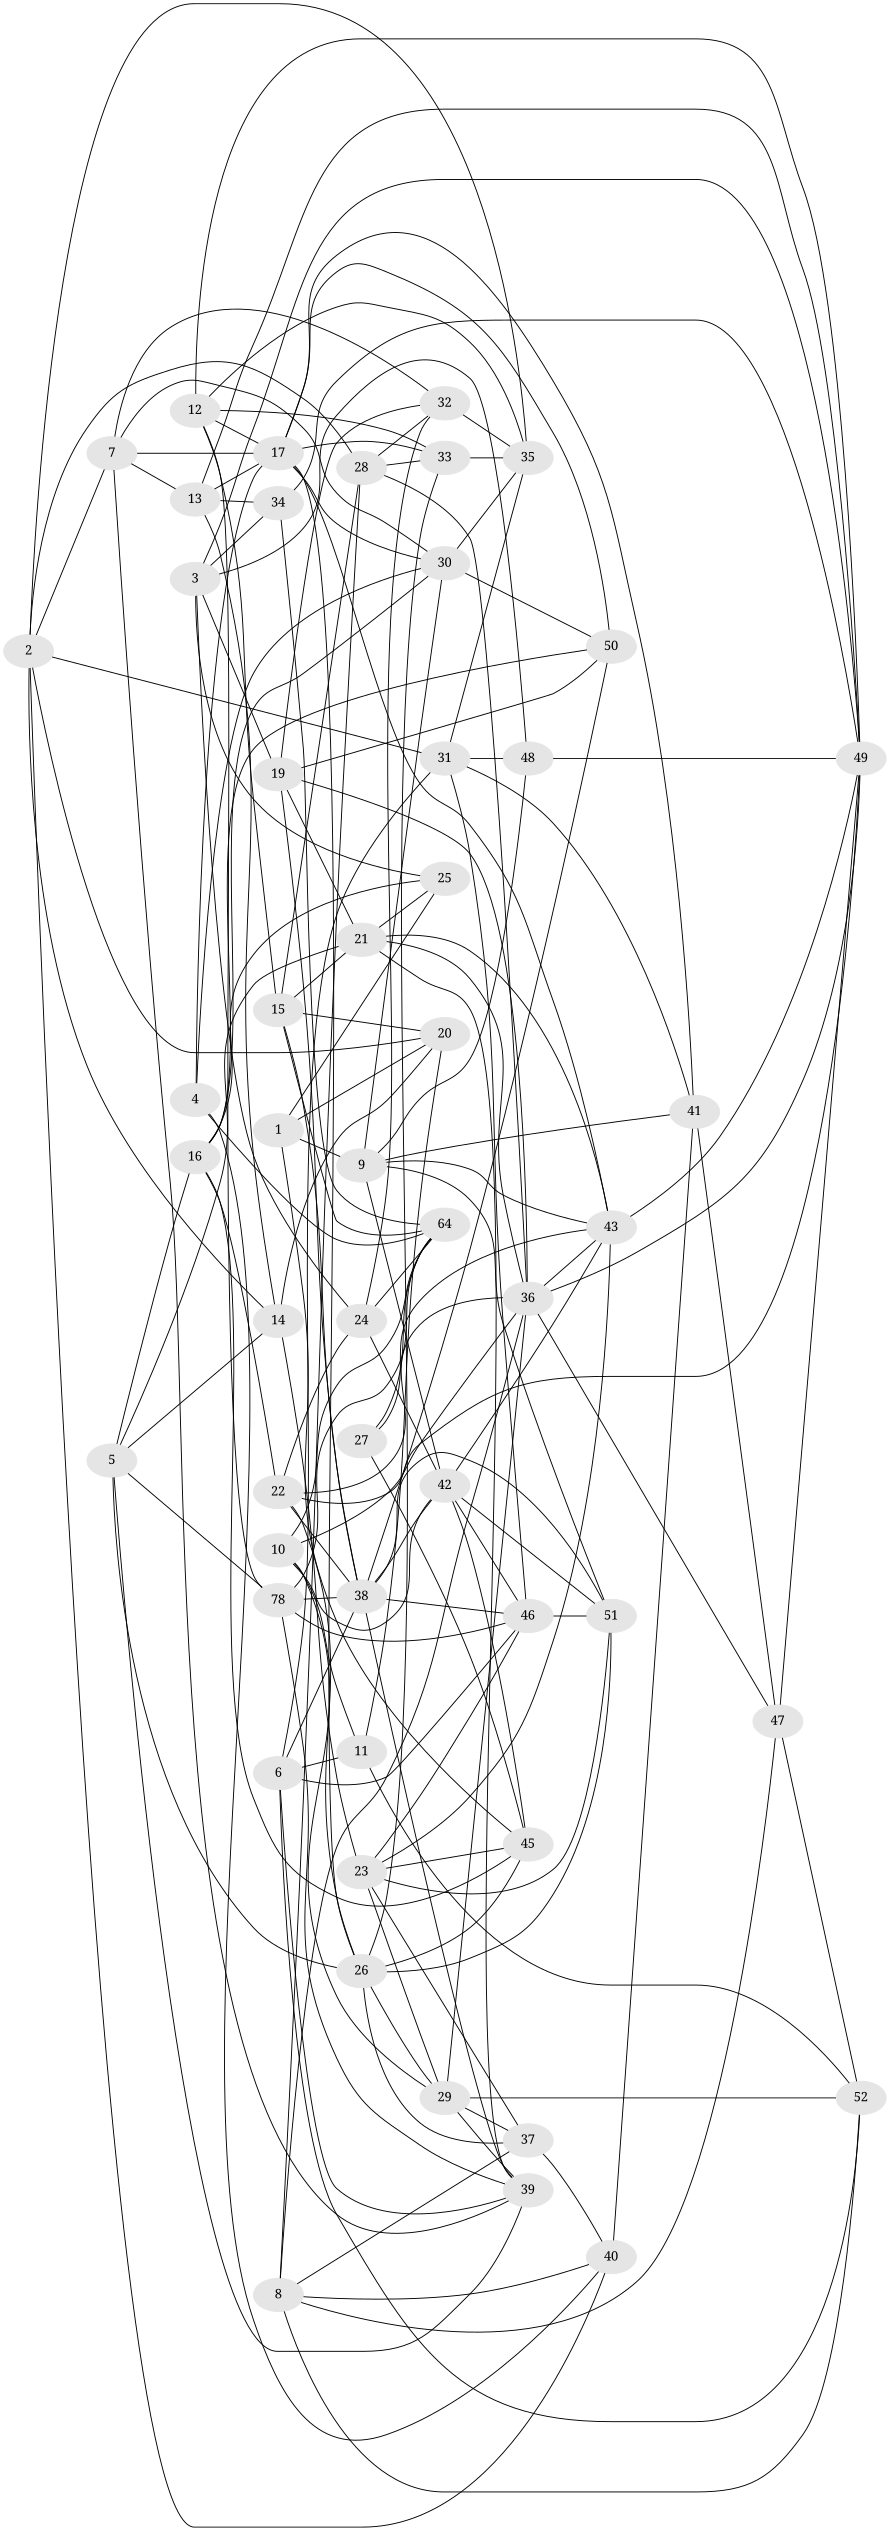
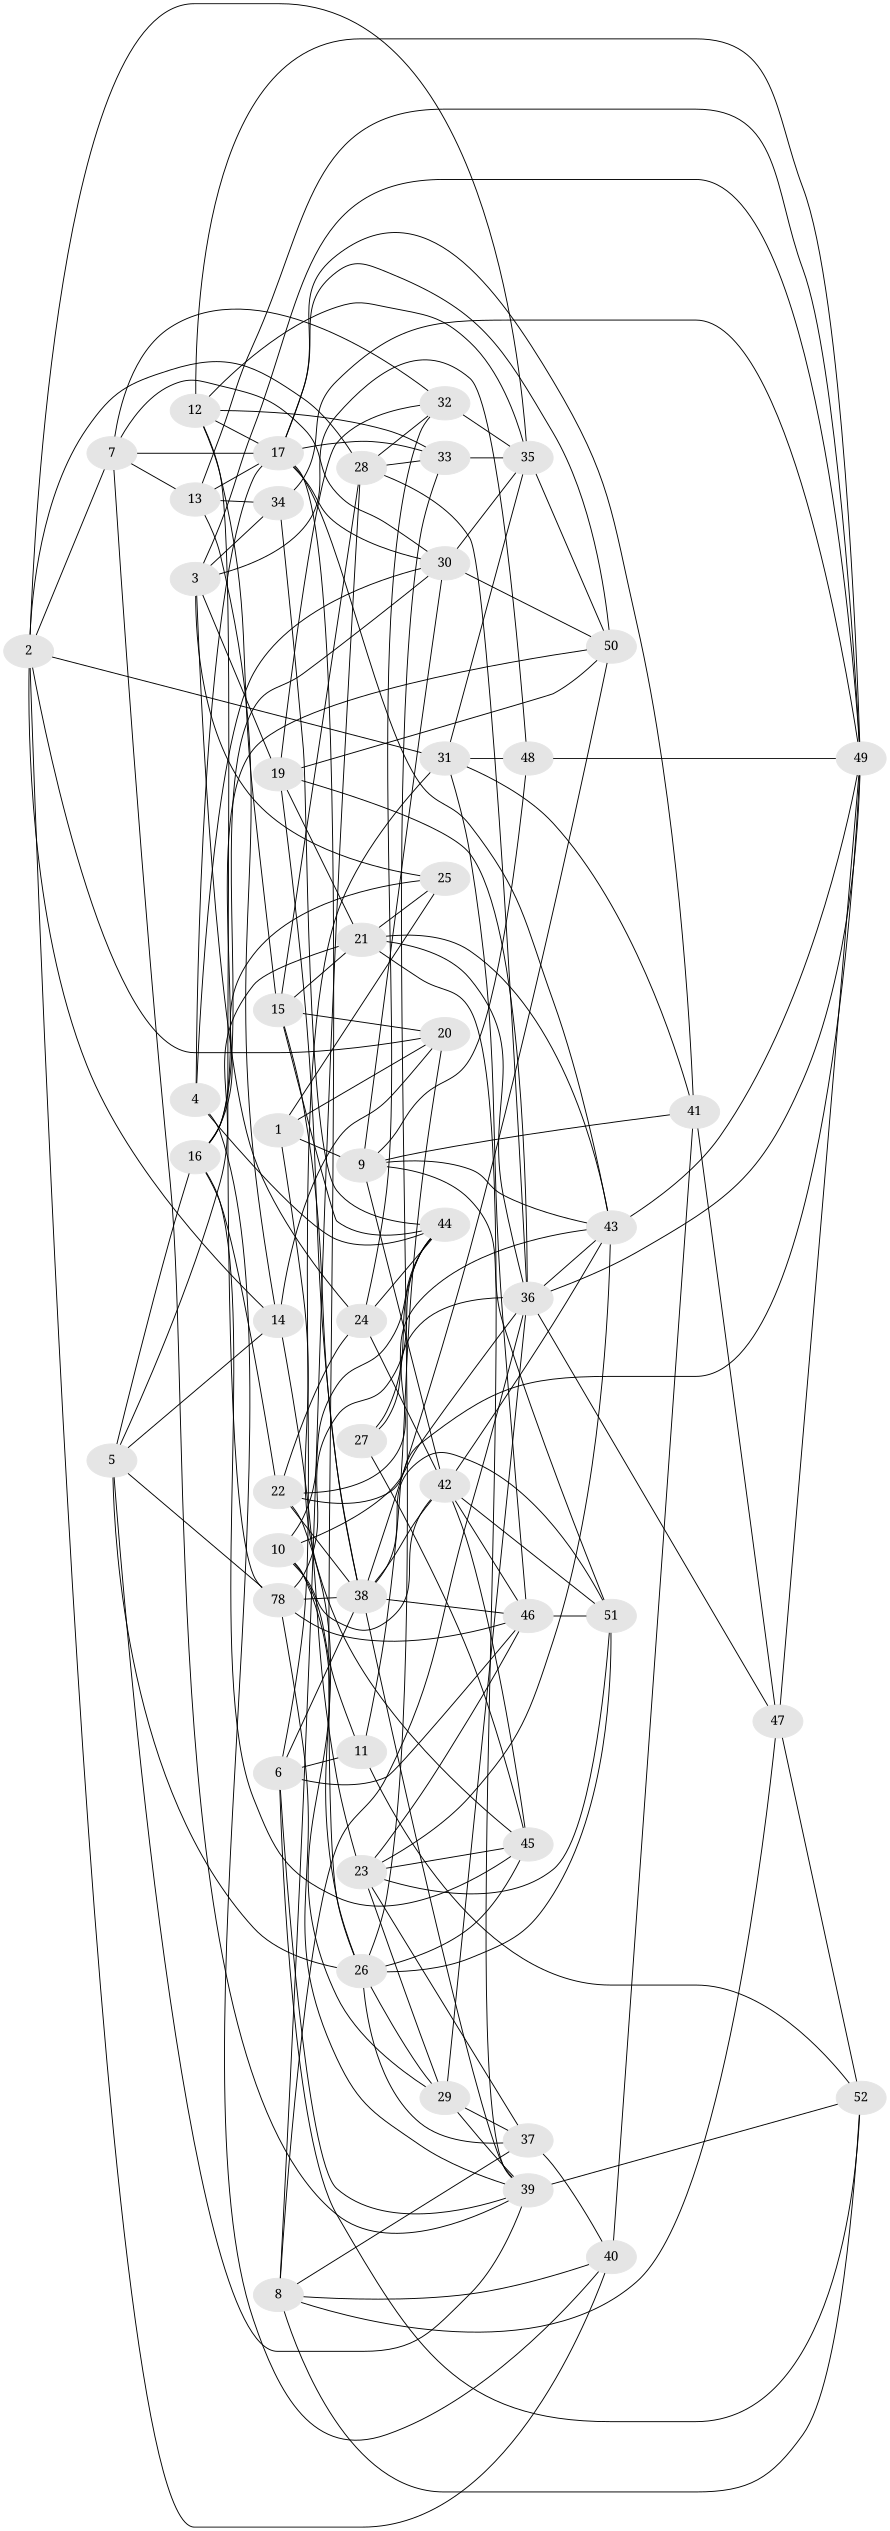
edge "35" -- "50": added
node "64": label "64" -> "44"
edge "29" -- "52": now "39" -- "52"
